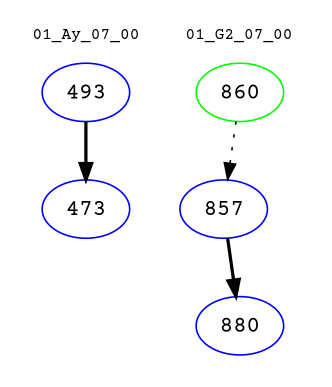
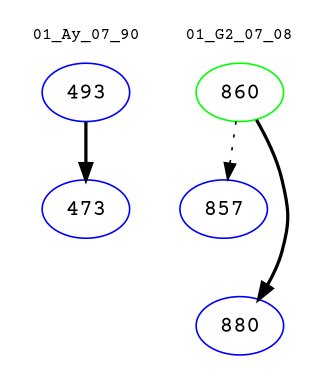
cluster "01_Ay_07_00": label "01_Ay_07_00" -> "01_Ay_07_90"
cluster "01_G2_07_00": label "01_G2_07_00" -> "01_G2_07_08"
edge "857" -> "880": now "860" -> "880"
